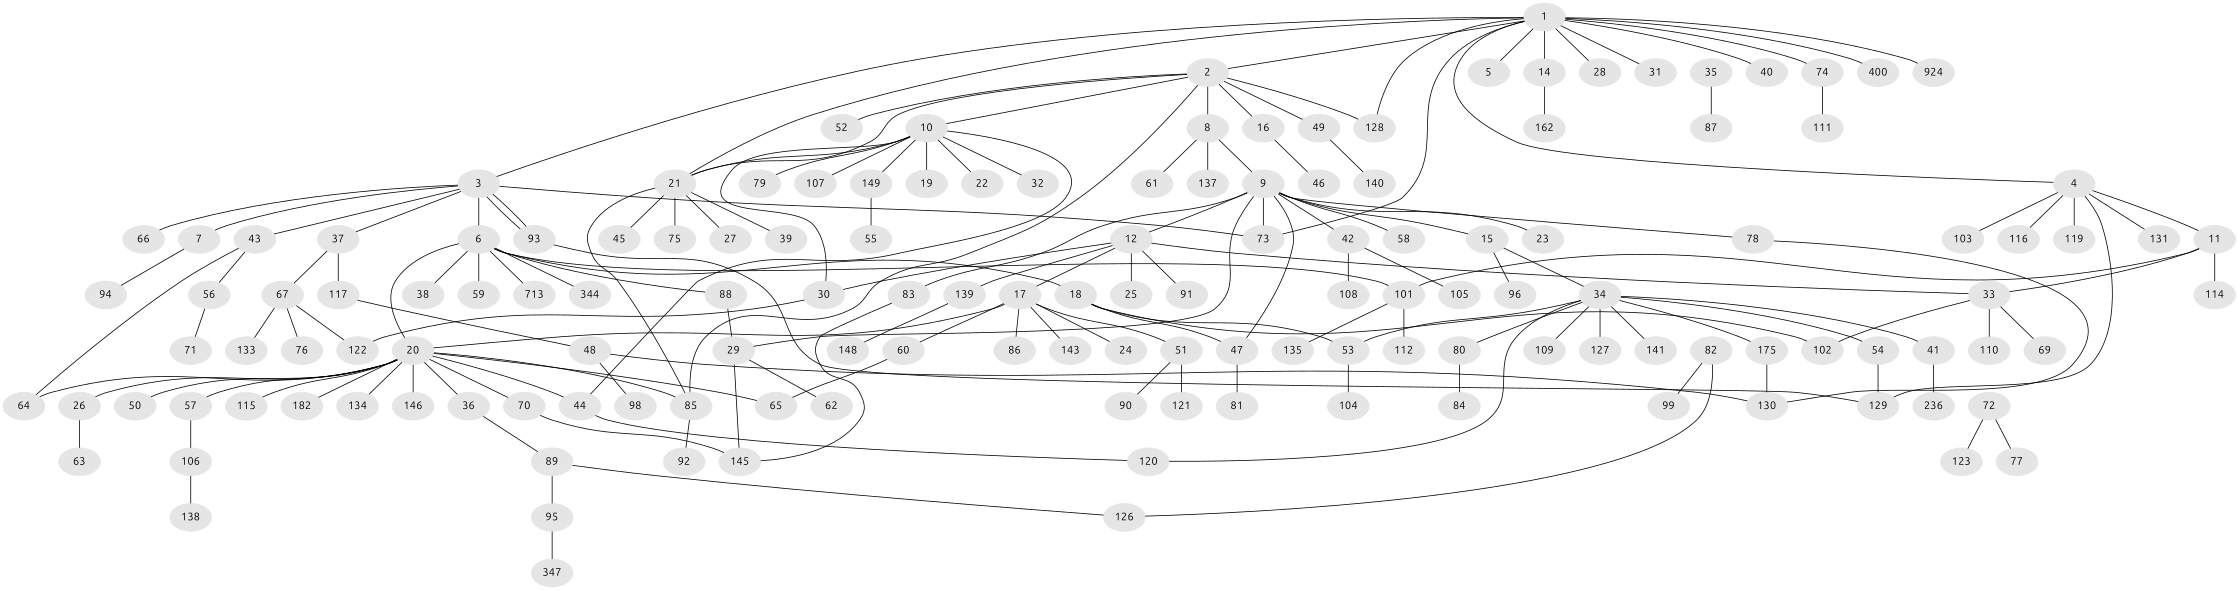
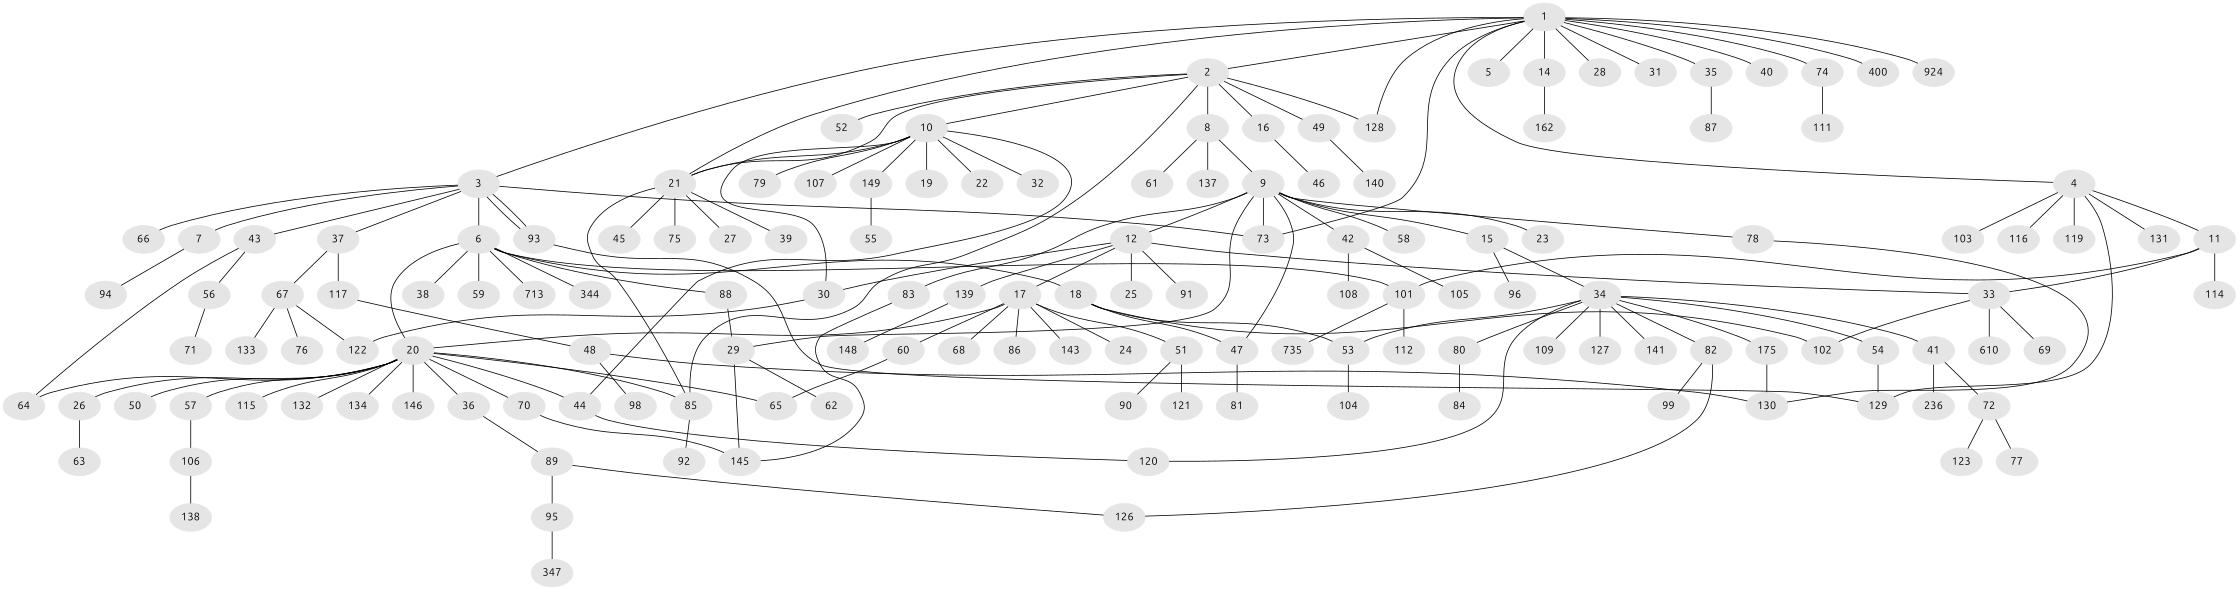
edge "1" -- "35": added
edge "34" -- "82": added
node "68": added
node "135": label "135" -> "735"
node "110": label "110" -> "610"
edge "41" -- "72": added
node "182": label "182" -> "132"
